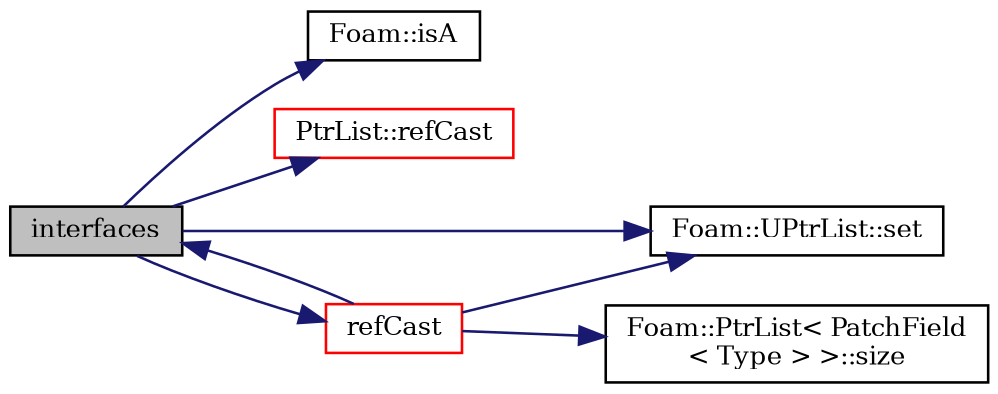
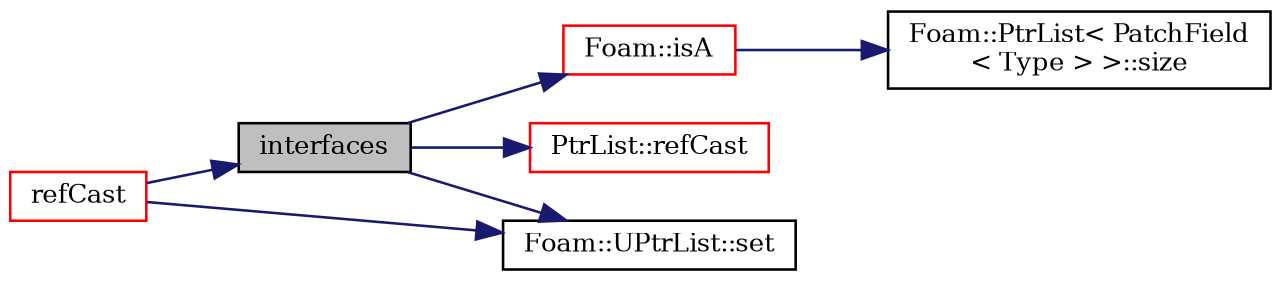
node "Foam::isA": color black -> red
edge "interfaces" -> "refCast": removed
edge "refCast" -> "Foam::PtrList< PatchField < Type > >::size": now "Foam::isA" -> "Foam::PtrList< PatchField < Type > >::size"
